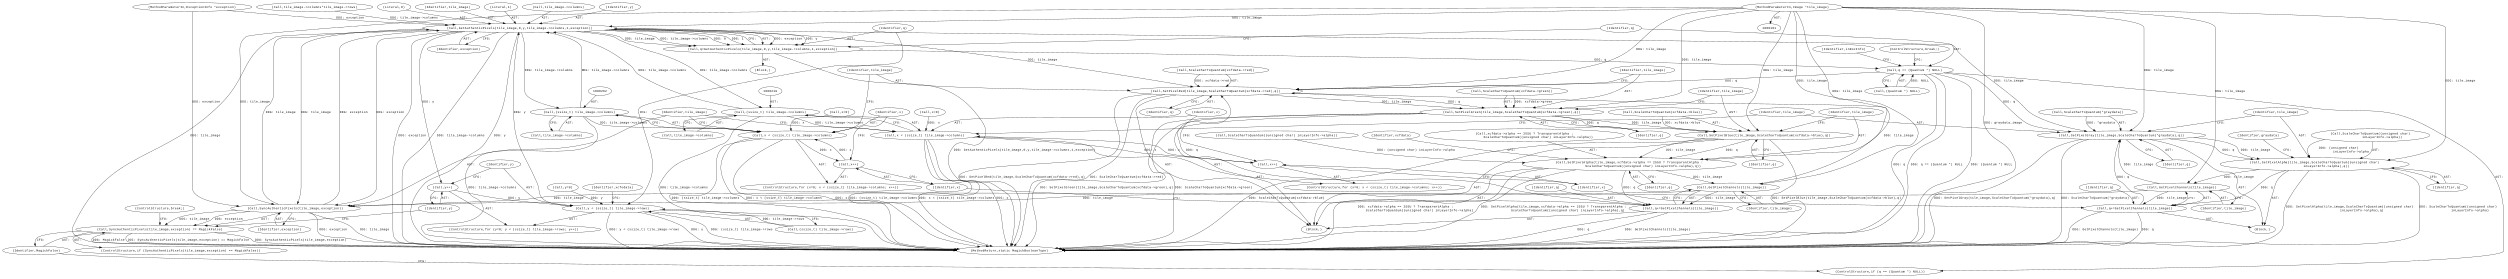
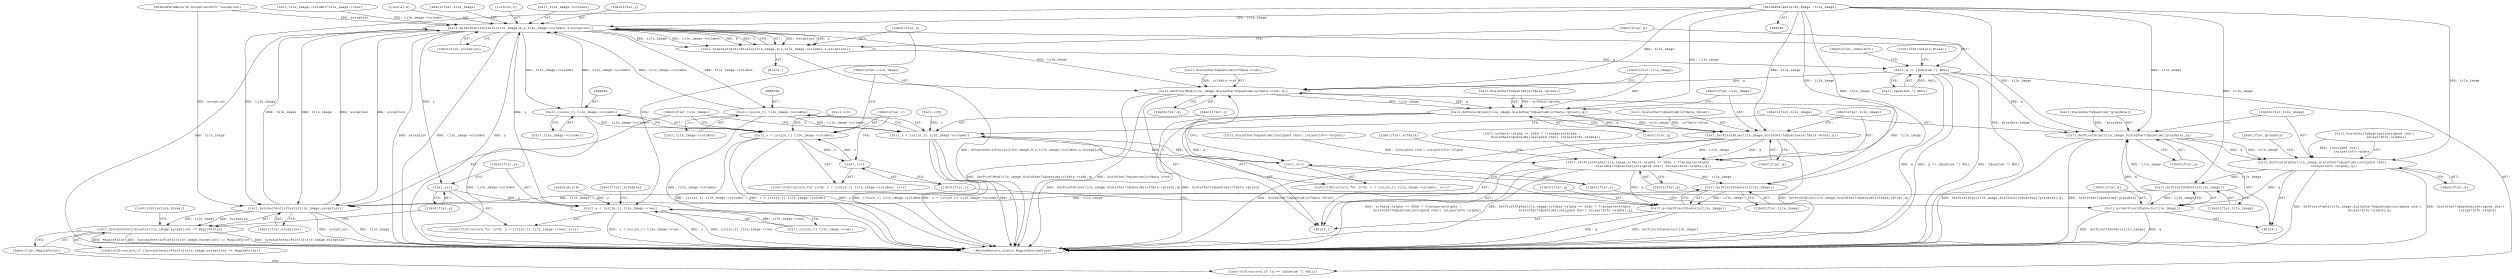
node "(Call,y=0)": label "(Call,y=0)" -> "(Quantum,y=0)"
